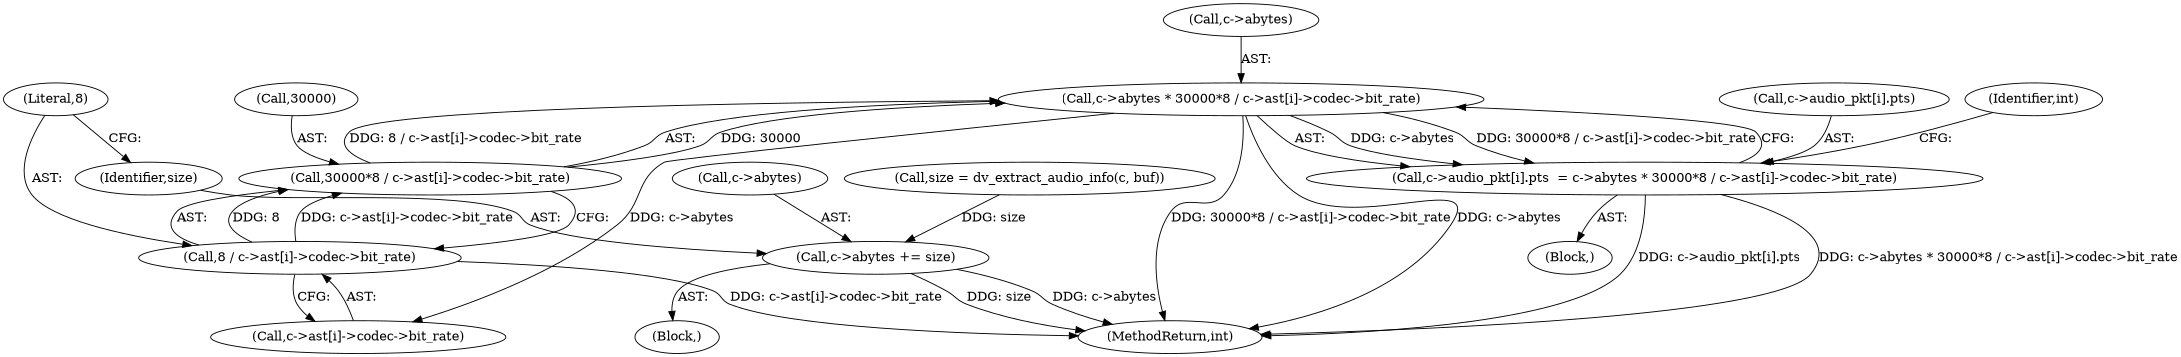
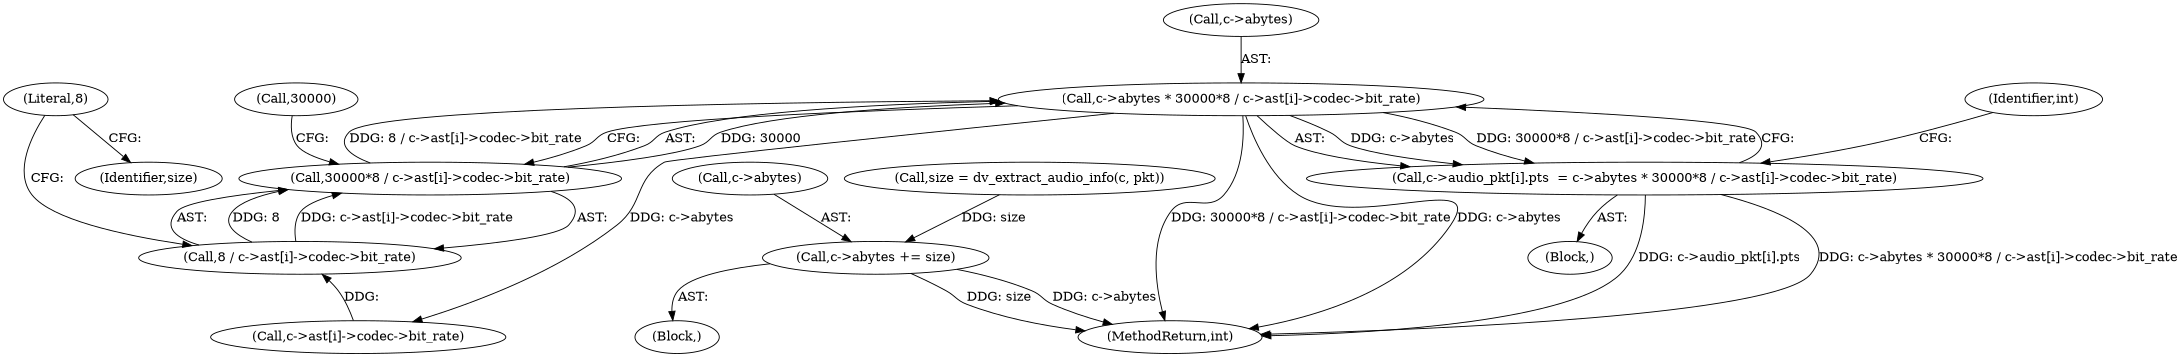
node "(Call,c->audio_pkt[i].pts)": removed
edge "(Call,c->abytes * 30000*8 / c->ast[i]->codec->bit_rate)" -> "(Call,30000*8 / c->ast[i]->codec->bit_rate)": added, label "CFG:"
edge "(Call,30000)" -> "(Call,30000*8 / c->ast[i]->codec->bit_rate)": label "AST: " -> "CFG: "
edge "(Literal,8)" -> "(Call,8 / c->ast[i]->codec->bit_rate)": label "AST: " -> "CFG: "
node "(Call,size = dv_extract_audio_info(c, buf))": label "(Call,size = dv_extract_audio_info(c, buf))" -> "(Call,size = dv_extract_audio_info(c, pkt))"
edge "(Identifier,size)" -> "(Call,c->abytes += size)": removed, label "AST:"
edge "(Call,30000*8 / c->ast[i]->codec->bit_rate)" -> "(Call,8 / c->ast[i]->codec->bit_rate)": label "CFG: " -> "AST: "
edge "(Call,8 / c->ast[i]->codec->bit_rate)" -> "(Call,c->ast[i]->codec->bit_rate)": removed, label "CFG:"
edge "(Call,c->ast[i]->codec->bit_rate)" -> "(Call,8 / c->ast[i]->codec->bit_rate)": label "AST: " -> "DDG: "
edge "(Call,8 / c->ast[i]->codec->bit_rate)" -> "(MethodReturn,int)": removed, label "DDG: c->ast[i]->codec->bit_rate"
